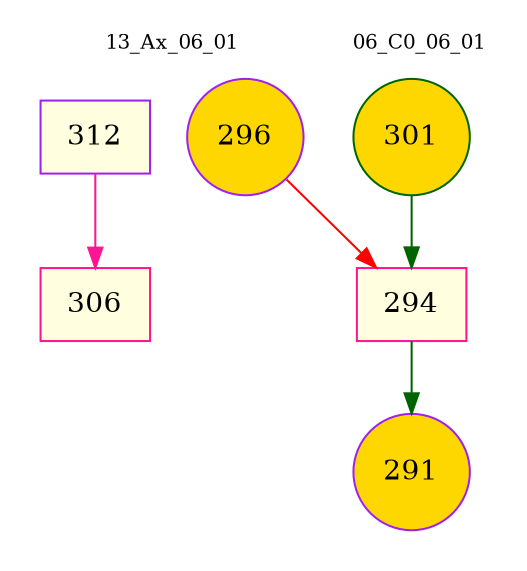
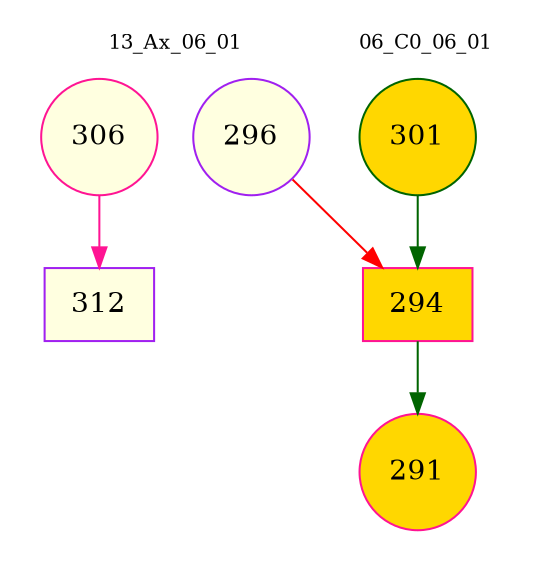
node "296": fillcolor gold -> lightyellow
edge "312" -> "306": reversed
node "306": shape box -> circle
node "294": fillcolor lightyellow -> gold
node "291": color purple -> deeppink
